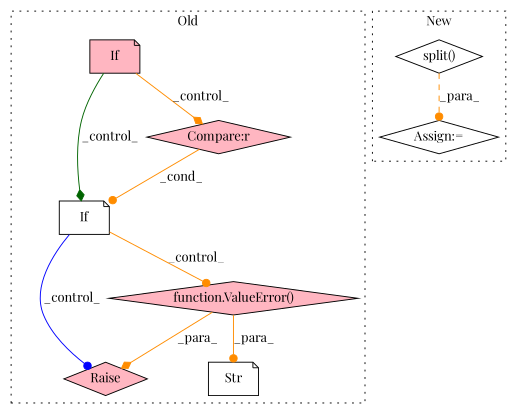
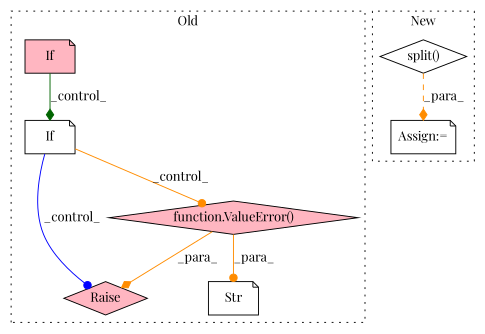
edge "split()" -> "Assign:=": arrowhead dot -> diamond
node "Compare:r": removed
node "Assign:=": shape diamond -> note
